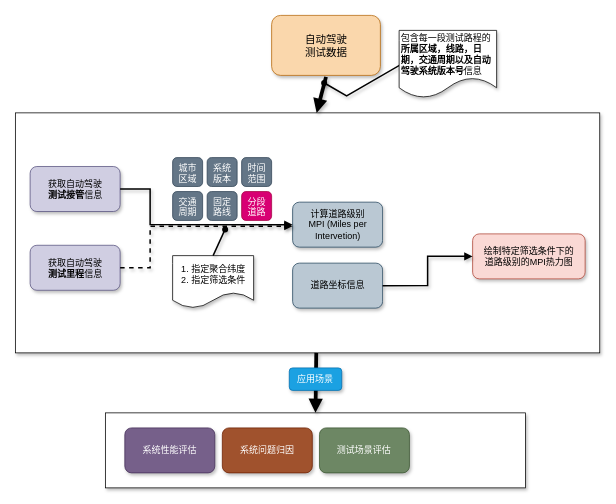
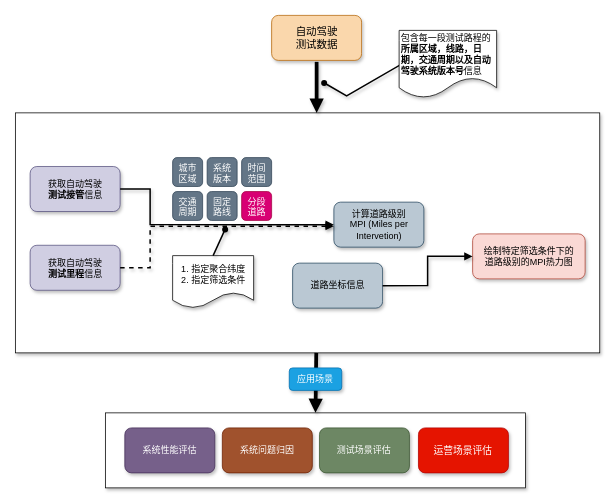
node "自动驾驶 测试数据": size 109x60 -> 90x45
node "计算道路级别 MPI (Miles per Intervetion)": moved (338, 225) -> (379, 225)
node "运营场景评估": added
